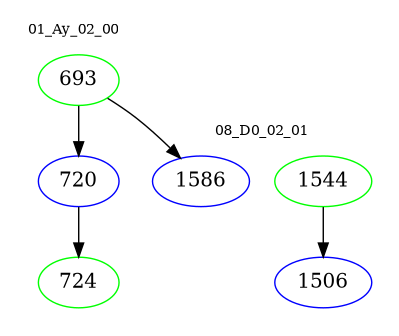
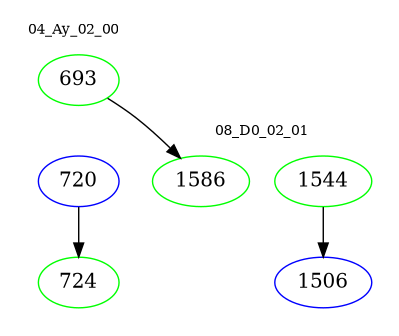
cluster "01_Ay_02_00": label "01_Ay_02_00" -> "04_Ay_02_00"
edge "693" -> "720": removed
node "1586": color blue -> green
